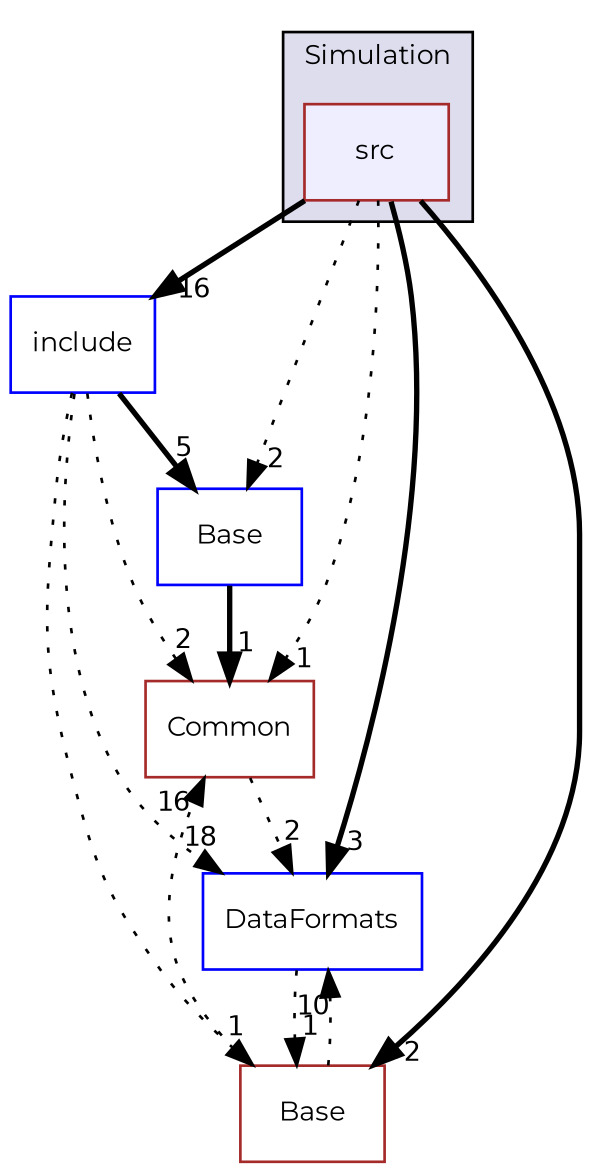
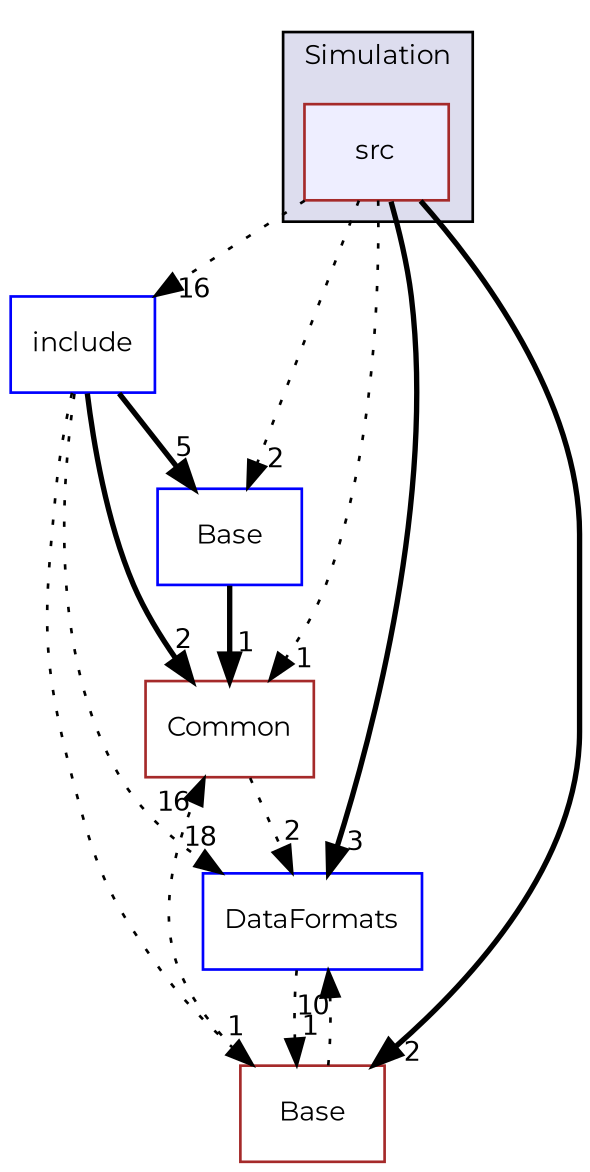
edge "src" -> "include": style bold -> dotted
edge "include" -> "Common": style dotted -> bold
